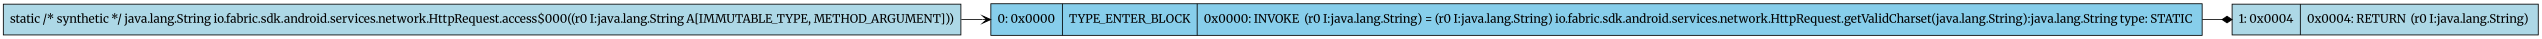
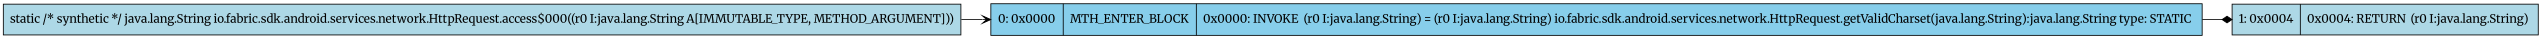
node "0: 0x0000": text "TYPE_ENTER_BLOCK" -> "MTH_ENTER_BLOCK"
